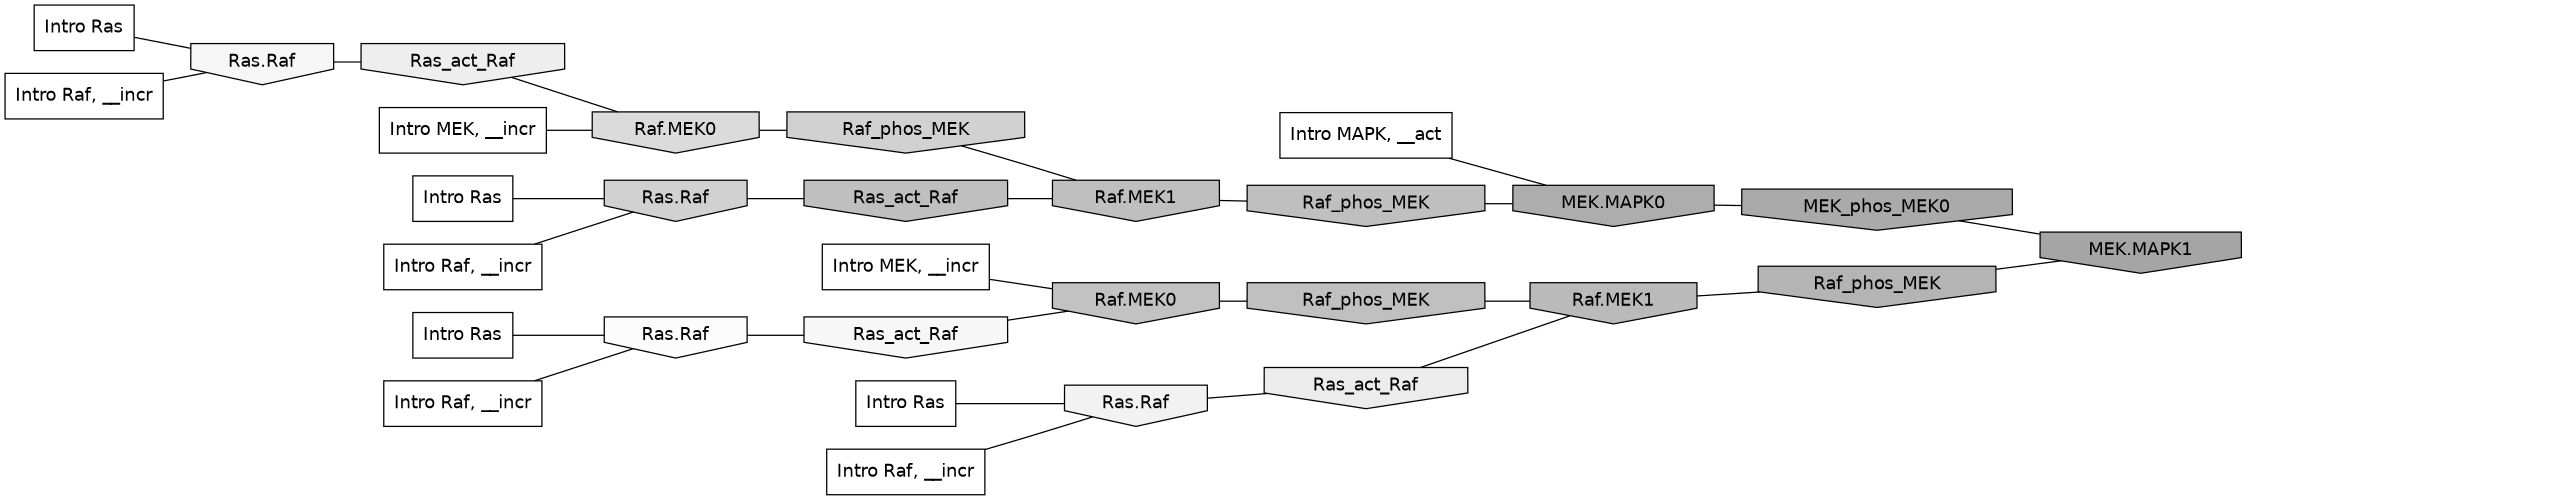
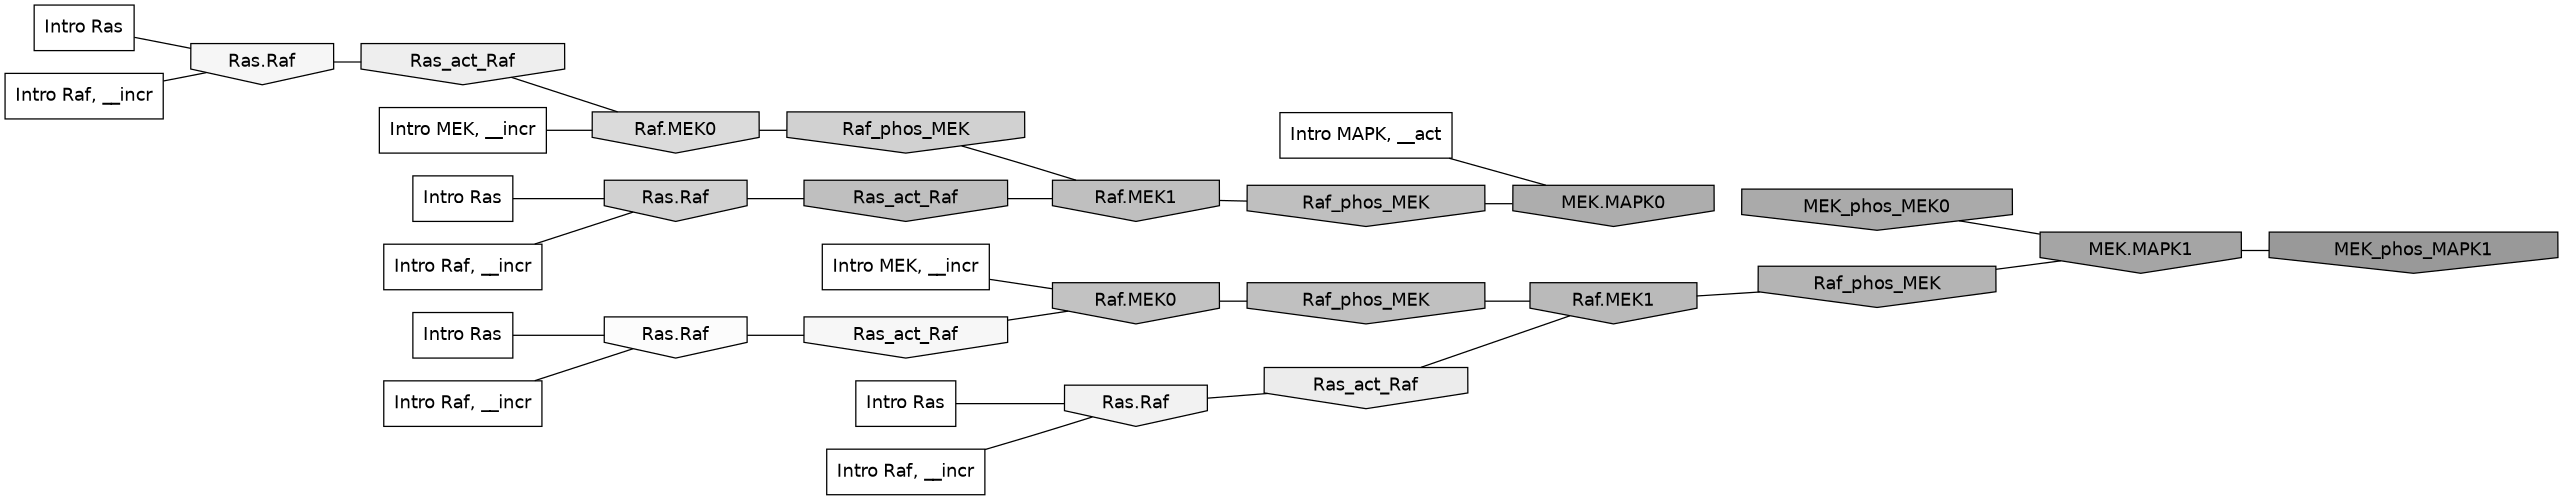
edge "MEK.MAPK0" -- "MEK_phos_MEK0": removed
node "MEK_phos_MAPK1": added
